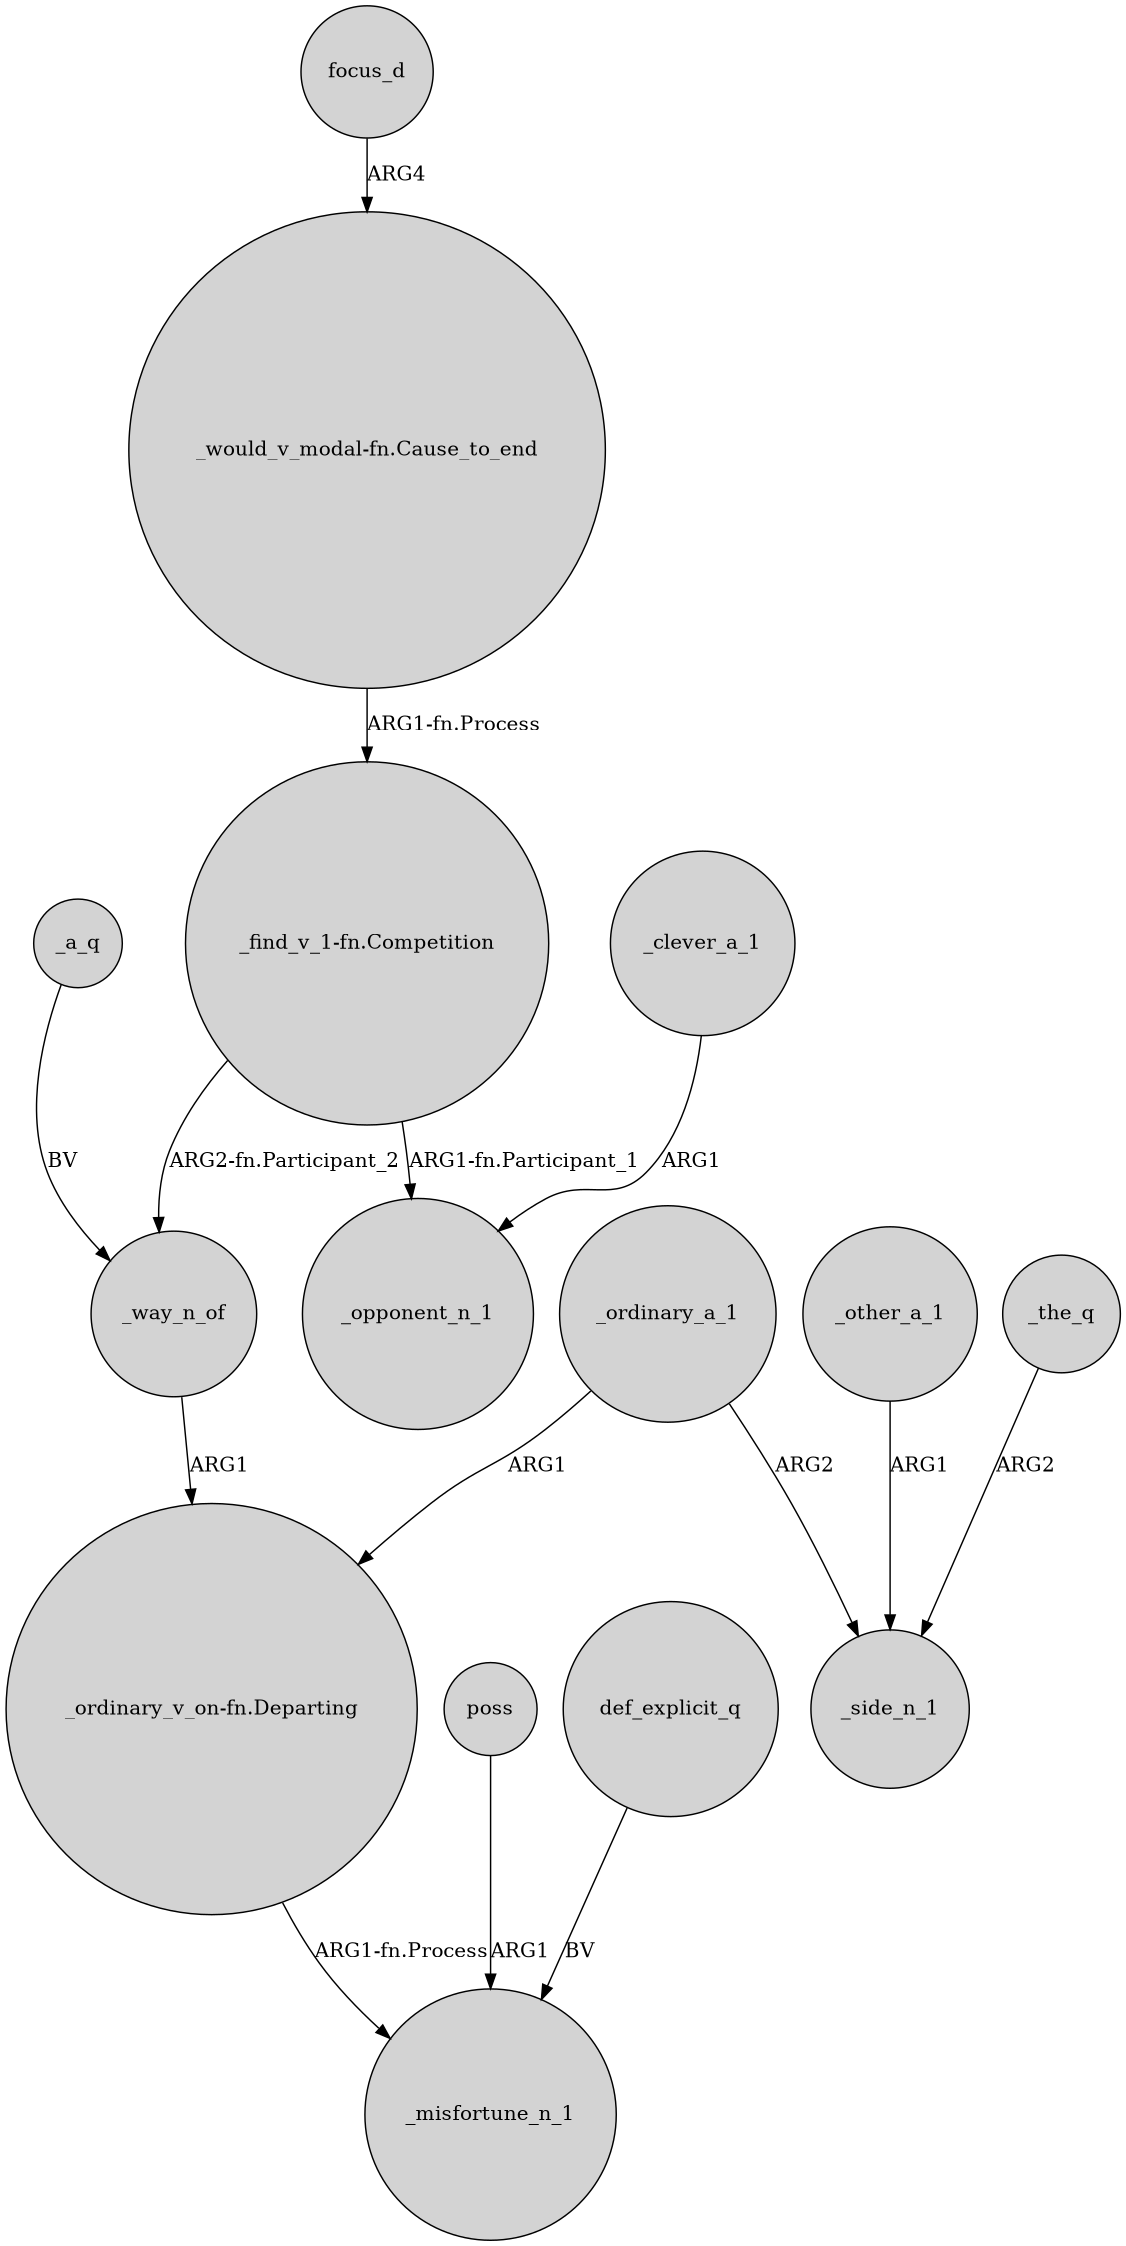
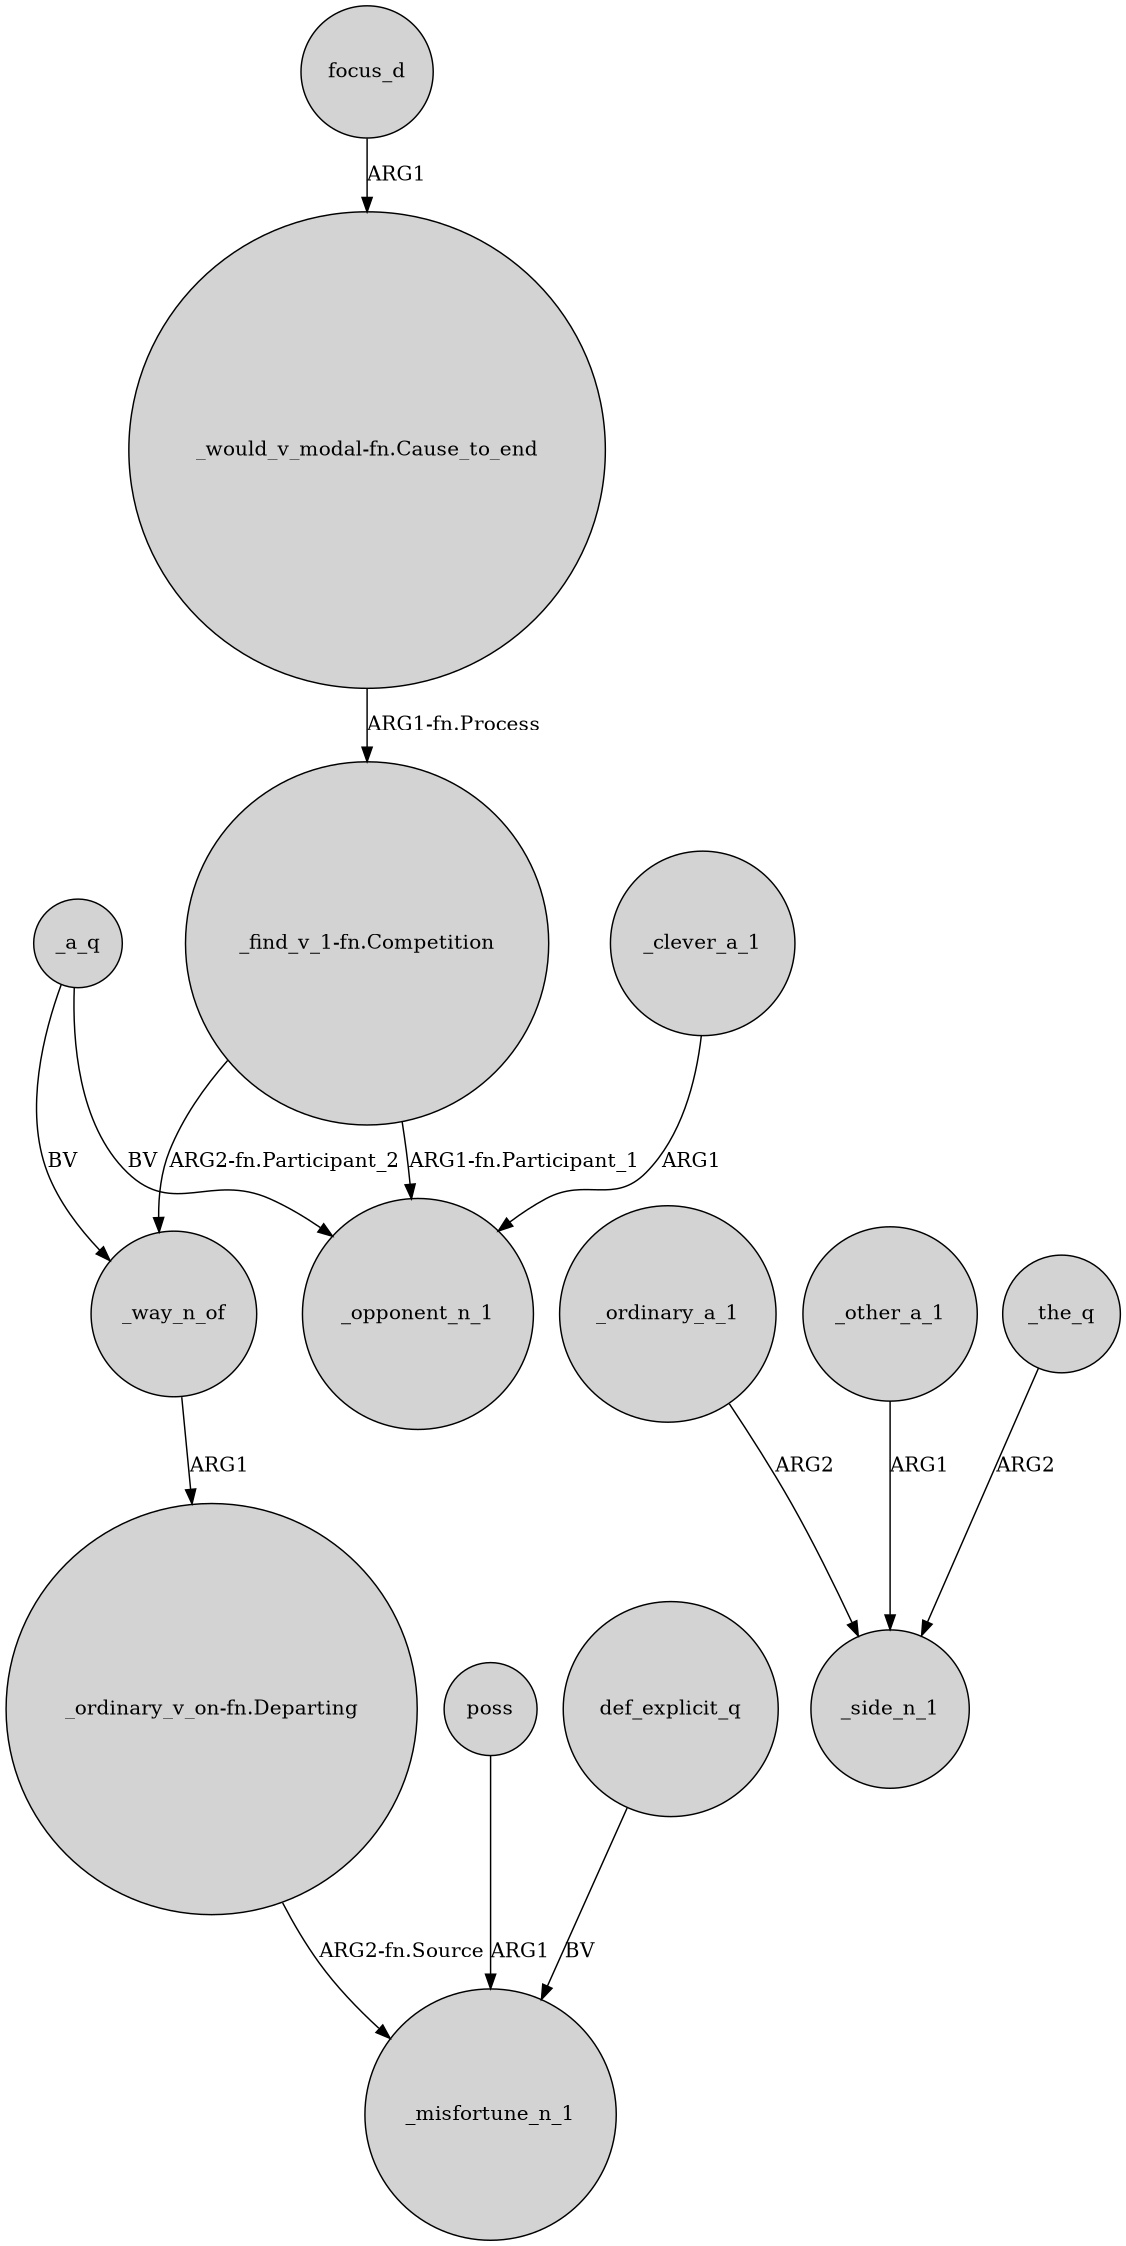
edge "focus_d" -> "_would_v_modal-fn.Cause_to_end": label "ARG4" -> "ARG1"
edge "_a_q" -> "_opponent_n_1": added, label "BV"
edge "_ordinary_a_1" -> "_ordinary_v_on-fn.Departing": removed, label "ARG1"
edge "_ordinary_v_on-fn.Departing" -> "_misfortune_n_1": label "ARG1-fn.Process" -> "ARG2-fn.Source"
